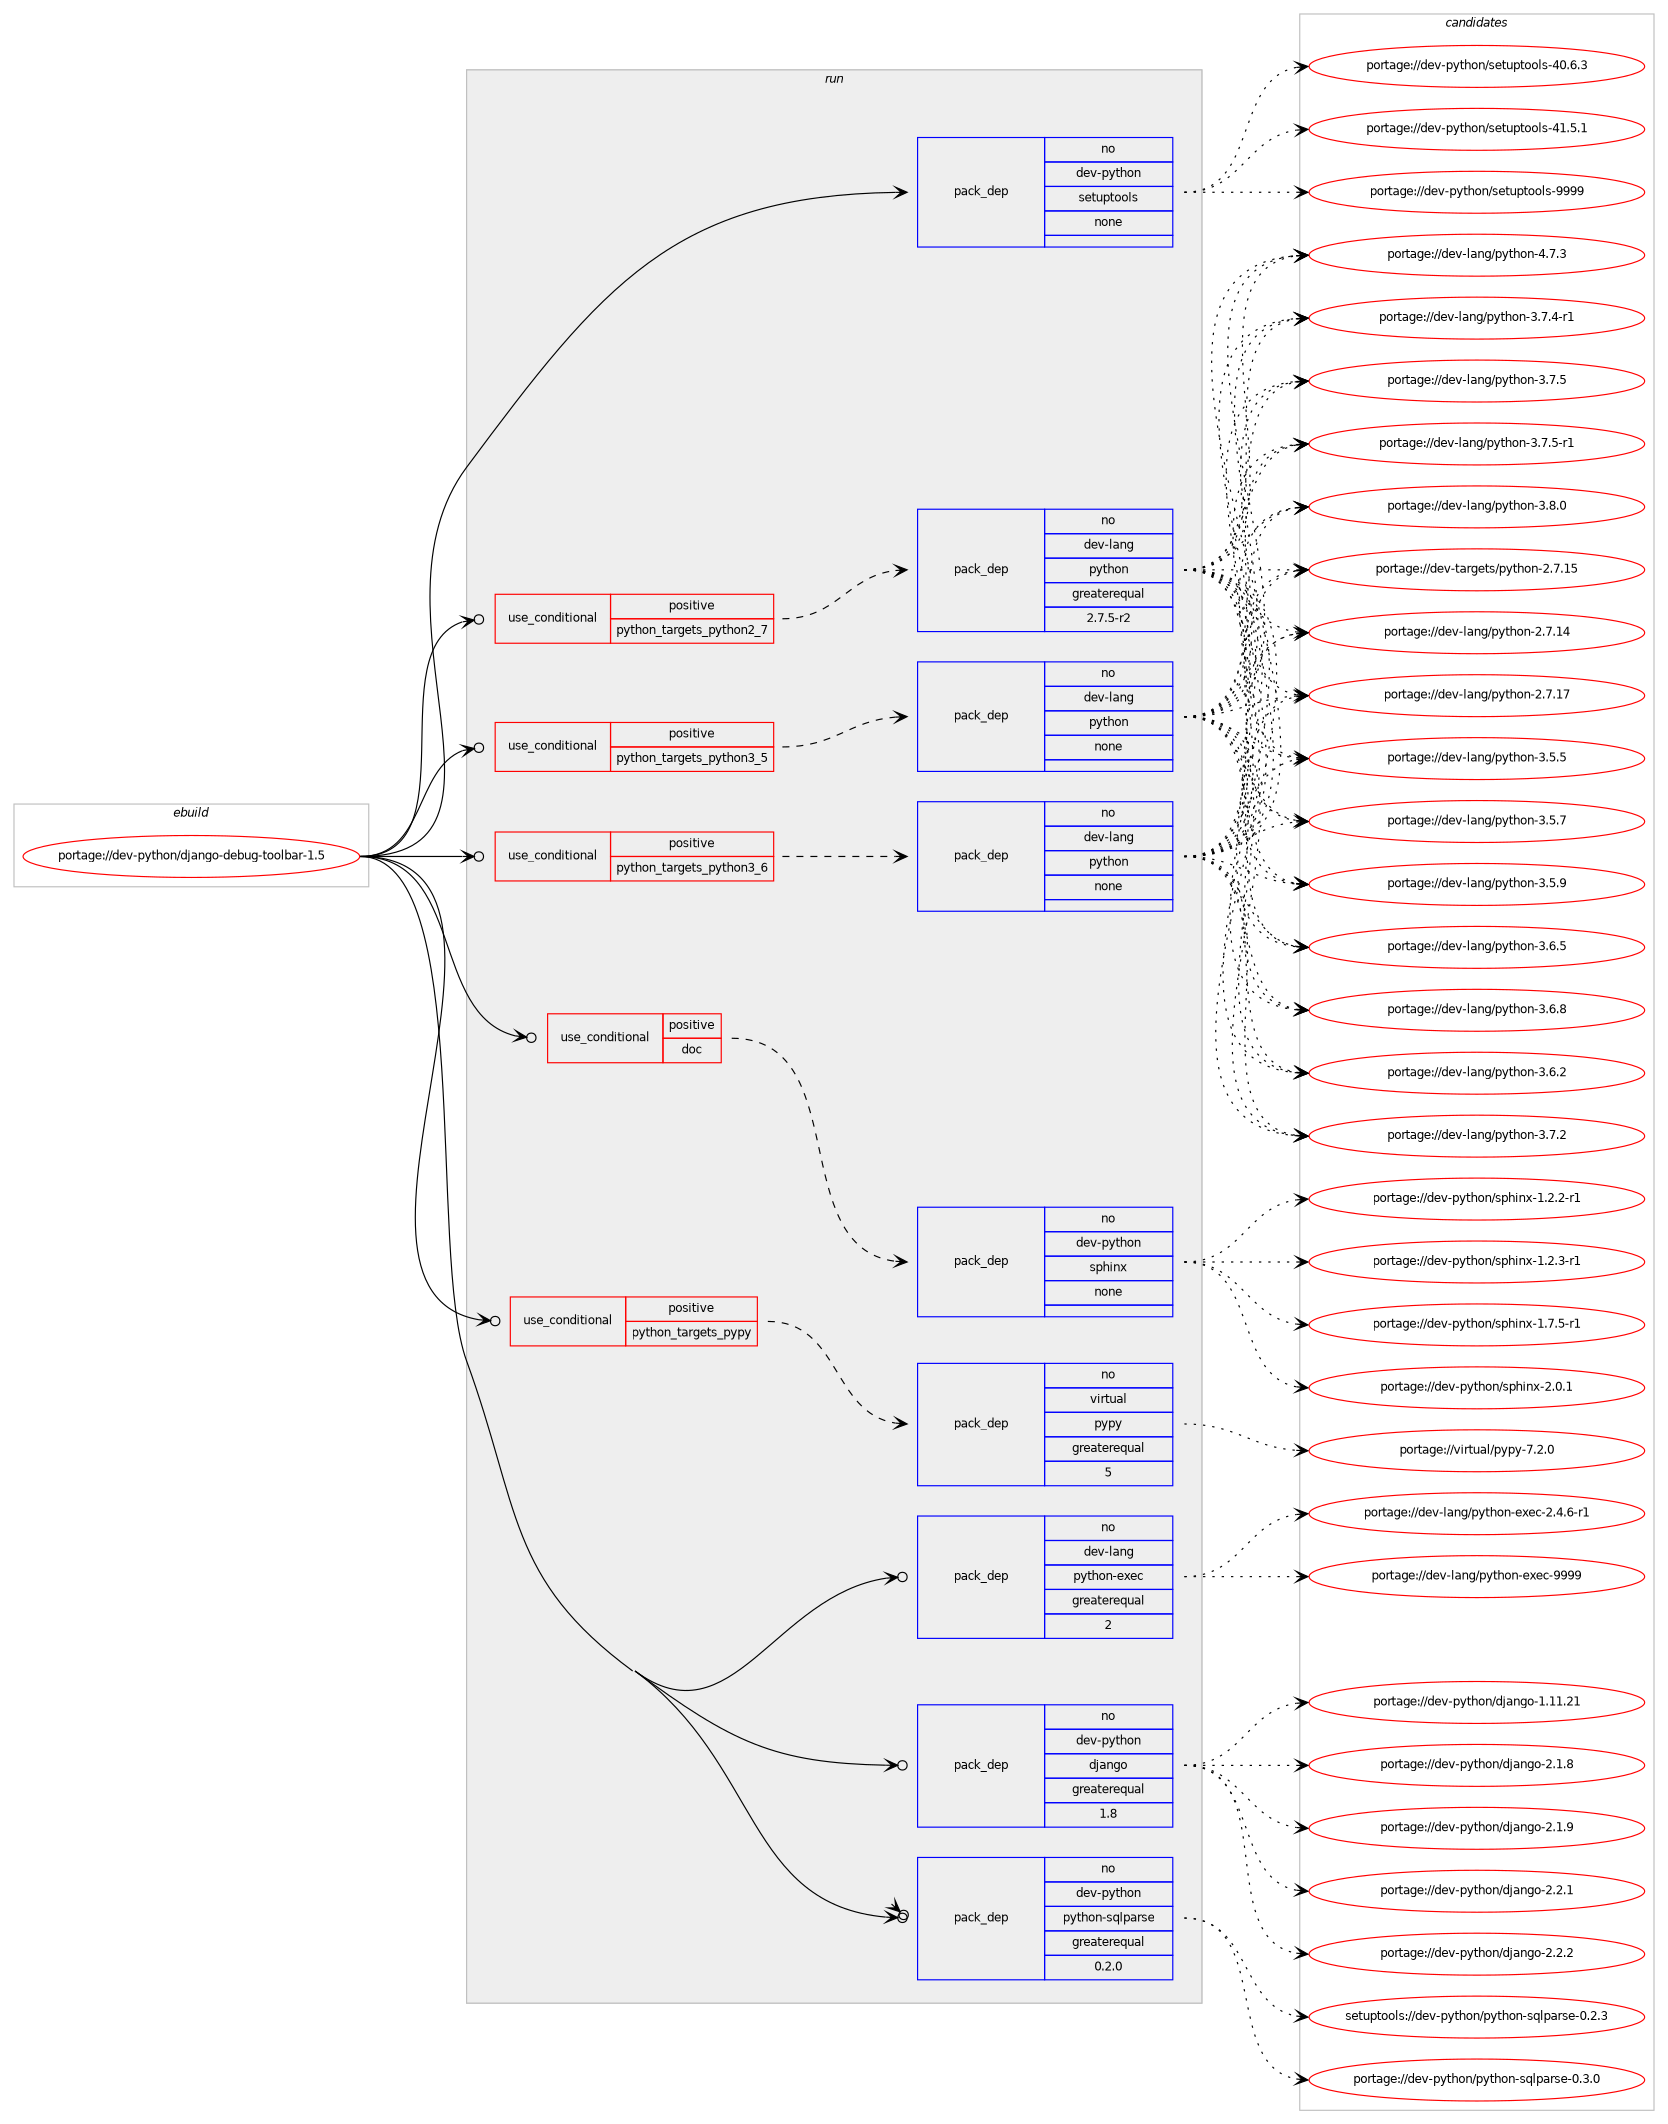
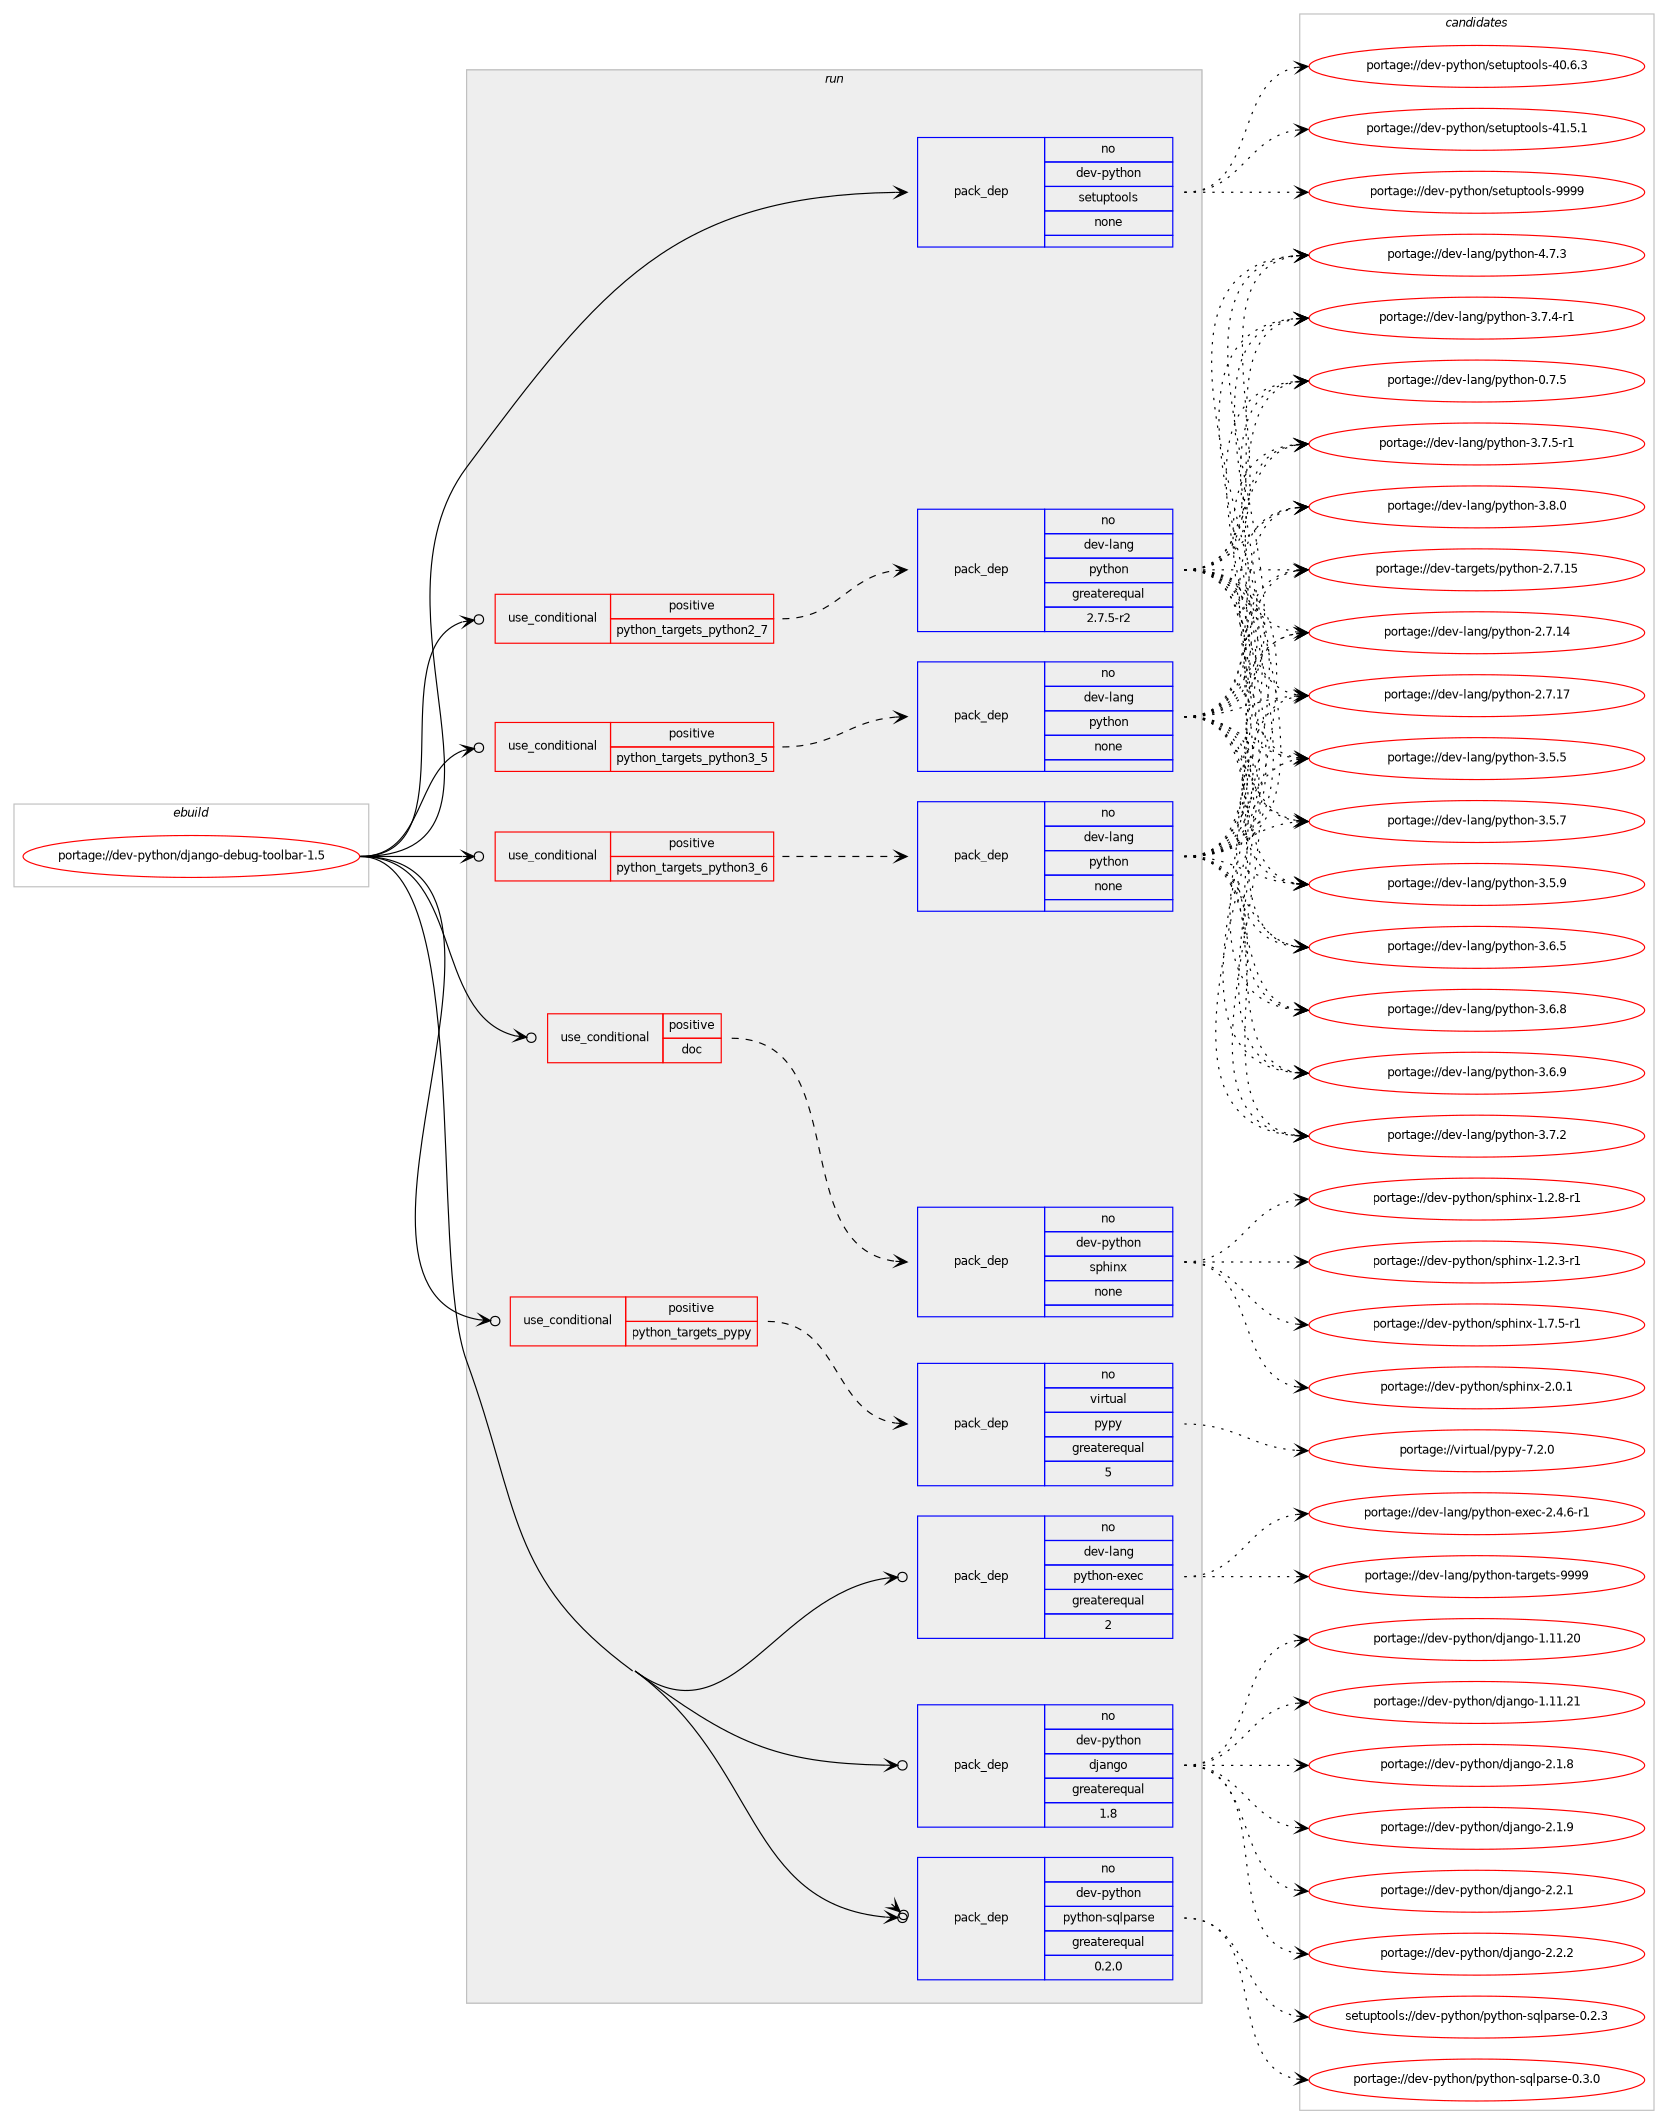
node "portage://dev-lang/python-3.7.5": label "portage://dev-lang/python-3.7.5" -> "portage://dev-lang/python-0.7.5"
node "portage://dev-lang/python-3.6.2": label "portage://dev-lang/python-3.6.2" -> "portage://dev-lang/python-3.6.9"
node "portage://dev-python/sphinx-1.2.2-r1": label "portage://dev-python/sphinx-1.2.2-r1" -> "portage://dev-python/sphinx-1.2.8-r1"
node "portage://dev-lang/python-exec-9999": label "portage://dev-lang/python-exec-9999" -> "portage://dev-lang/python-targets-9999"
node "portage://dev-python/django-1.11.20": added
